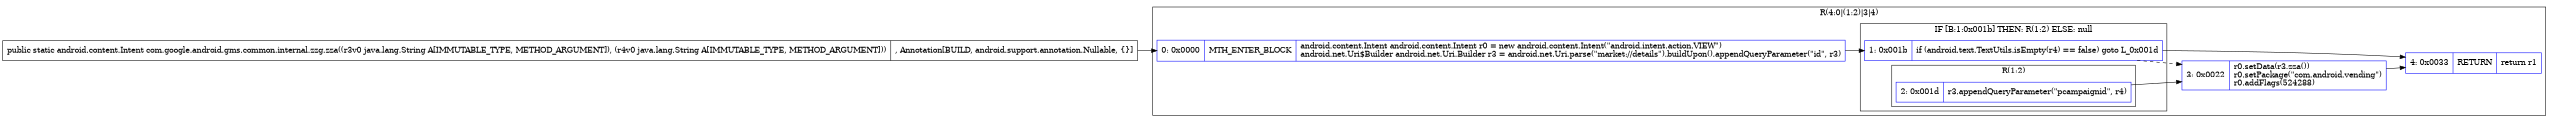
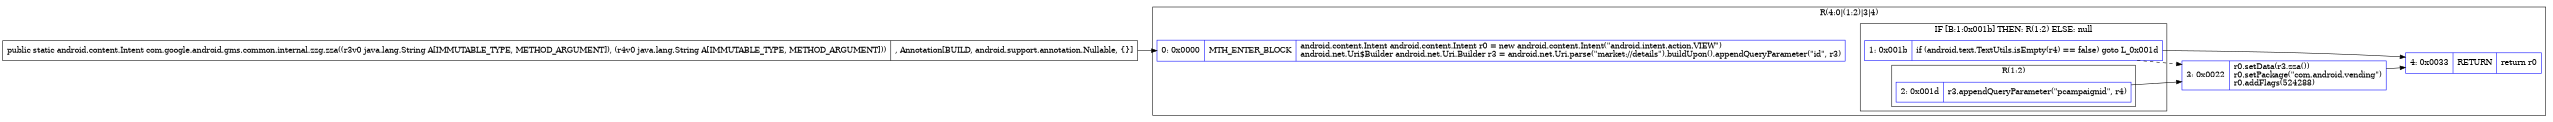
edge "0: 0x0000" -> "1: 0x001b": removed
node "4: 0x0033": text "return r1" -> "return r0"
